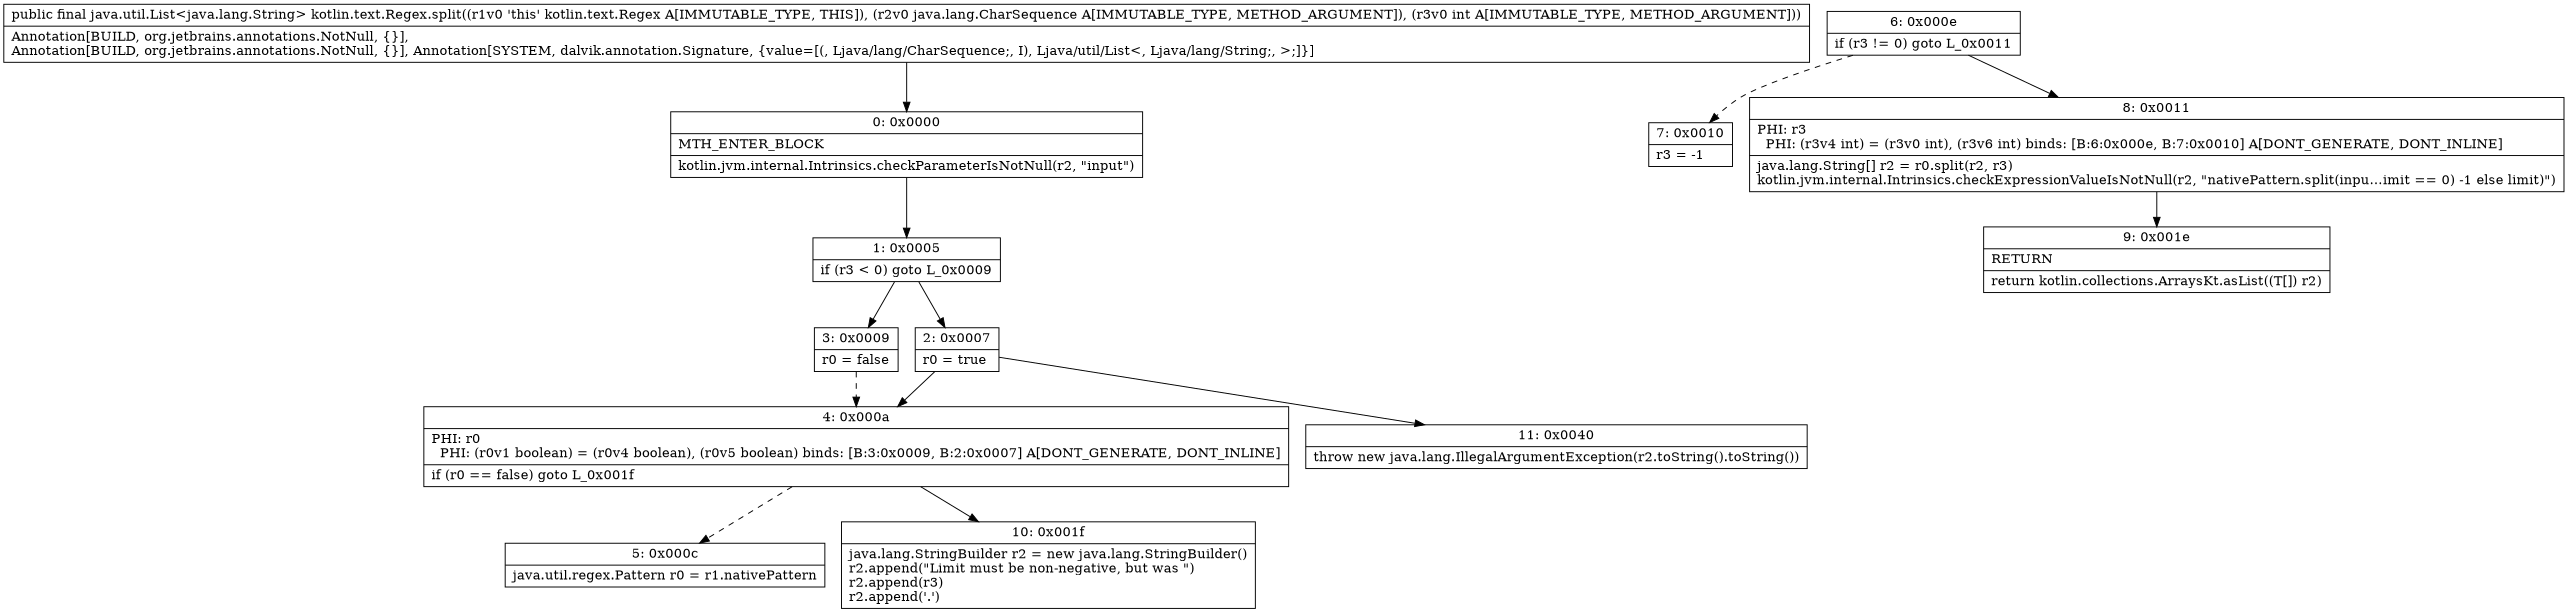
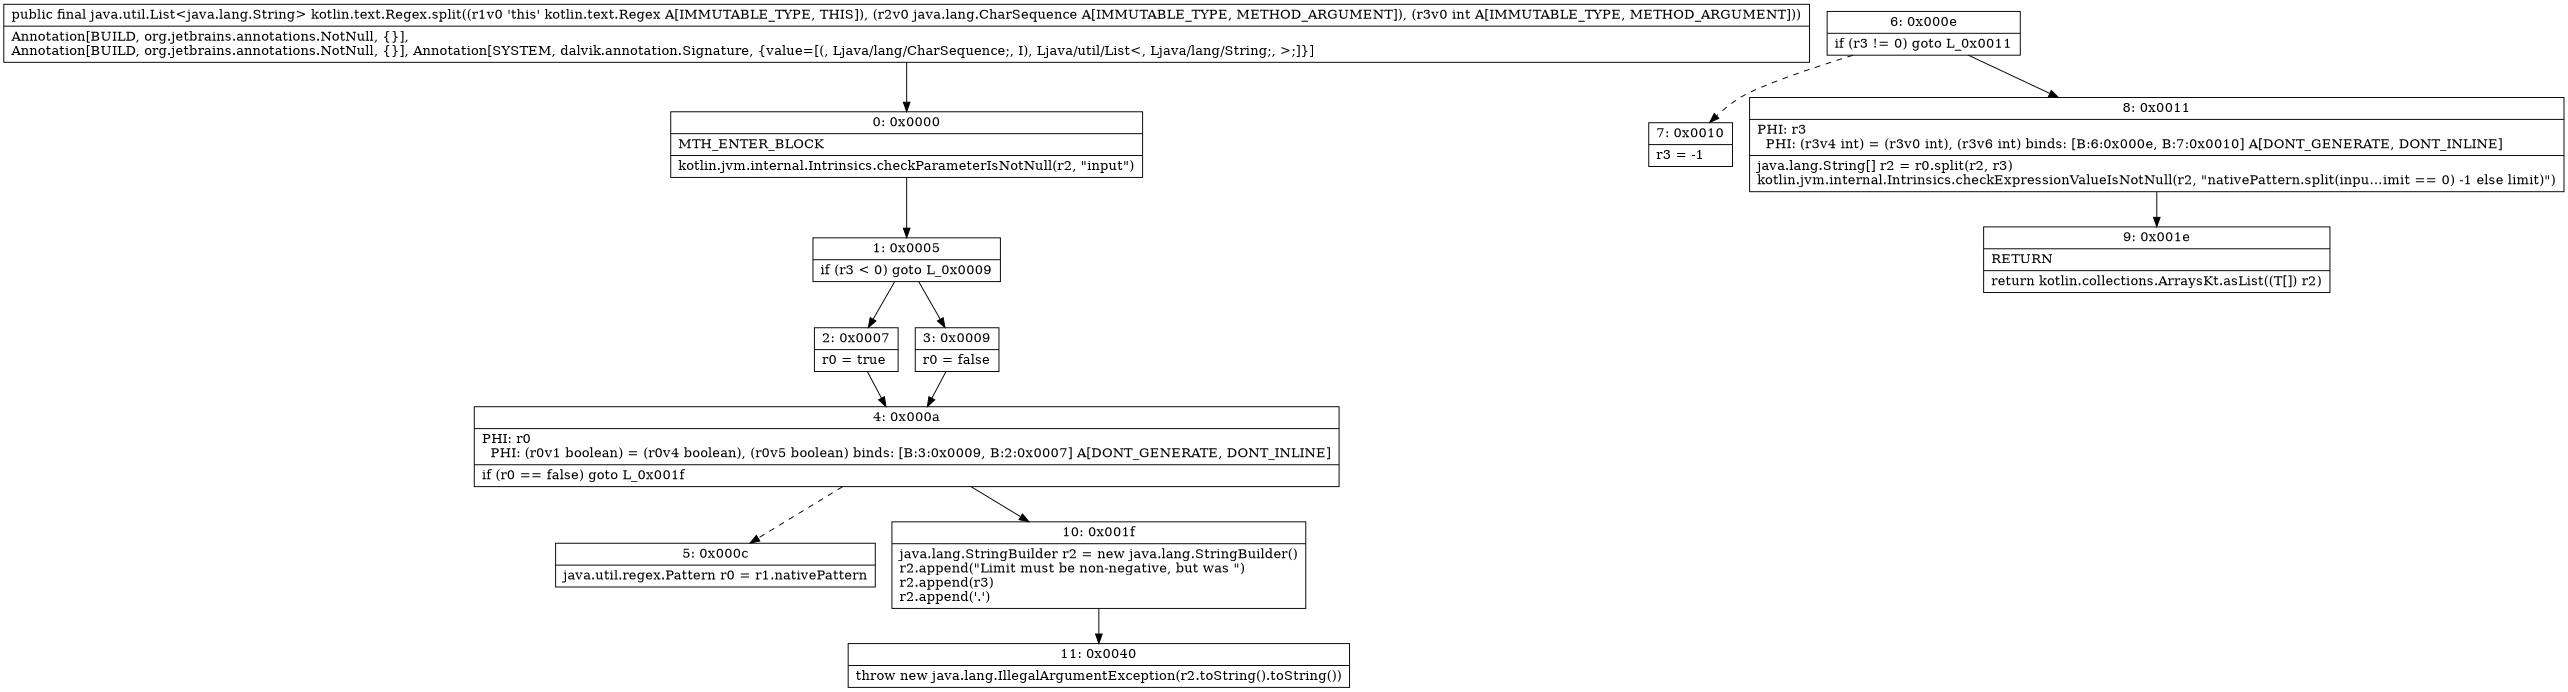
edge "3: 0x0009" -> "4: 0x000a": style dashed -> solid
edge "2: 0x0007" -> "11: 0x0040": now "10: 0x001f" -> "11: 0x0040"
